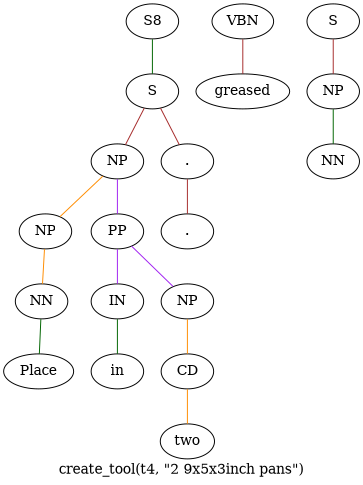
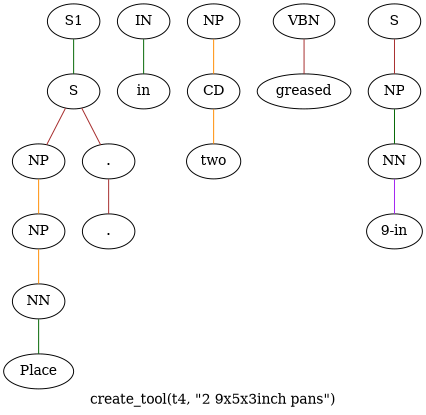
node "S8": label "S8" -> "S1"
node "PP": removed
node "9-in": added
